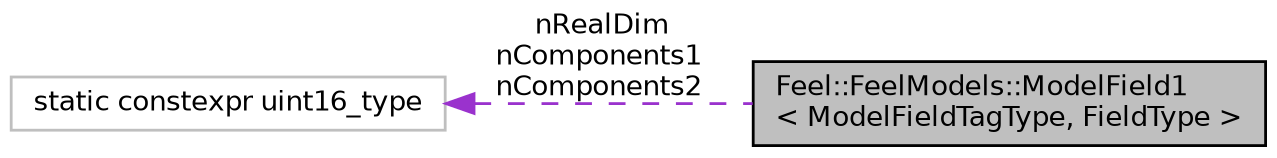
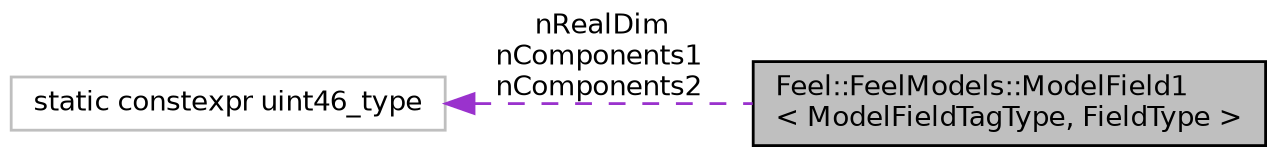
node "static constexpr uint16_type": label "static constexpr uint16_type" -> "static constexpr uint46_type"
